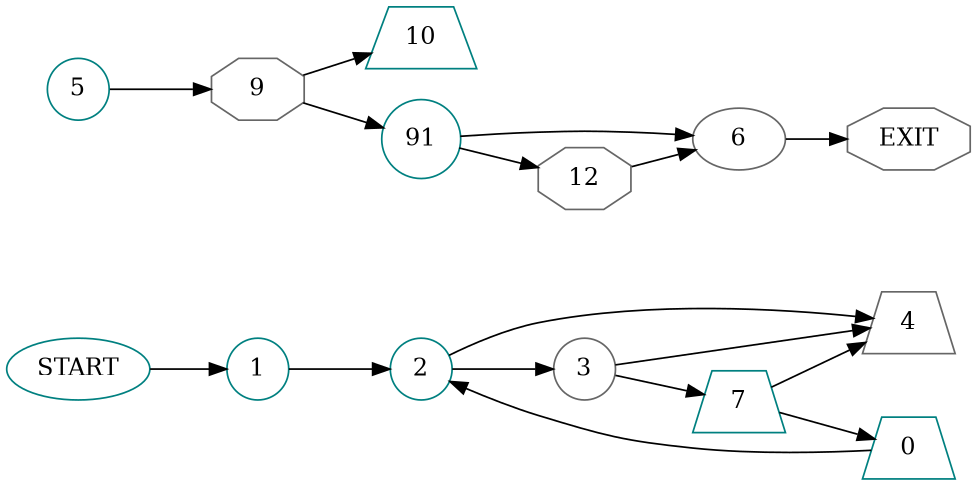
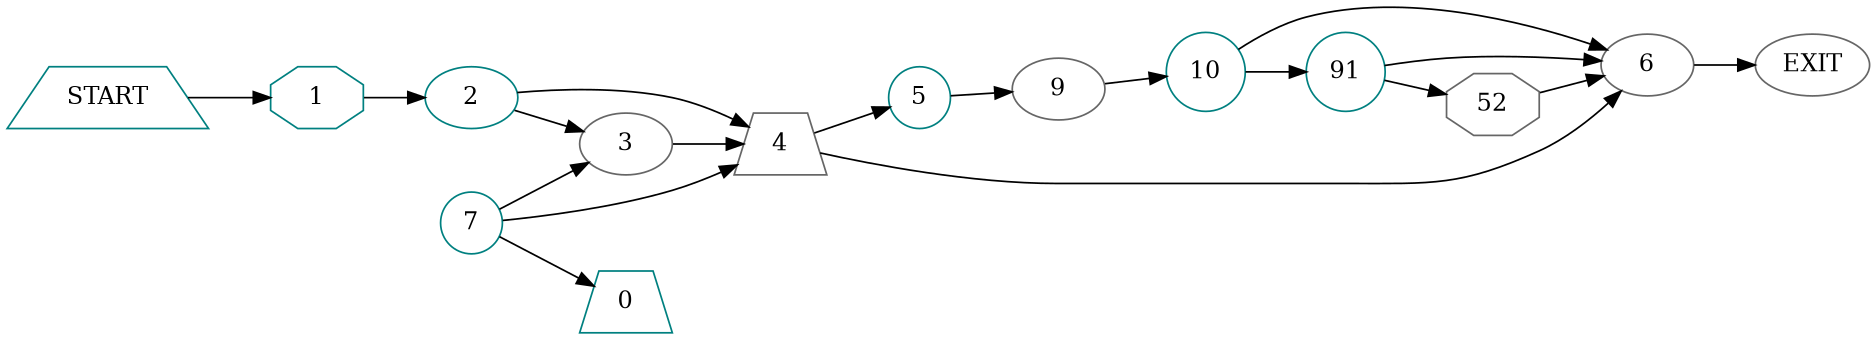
edge "10" -> "6": added
node "10": shape trapezium -> circle
node "9": shape octagon -> ellipse
edge "9" -> "91": now "10" -> "91"
edge "4" -> "5": added
node "EXIT": shape octagon -> ellipse
node "12": label "12" -> "52"
edge "4" -> "6": added
node "START": shape ellipse -> trapezium
node "1": shape circle -> octagon
node "2": shape circle -> ellipse
node "3": shape circle -> ellipse
edge "3" -> "7": reversed
node "7": shape trapezium -> circle
edge "0" -> "2": removed
